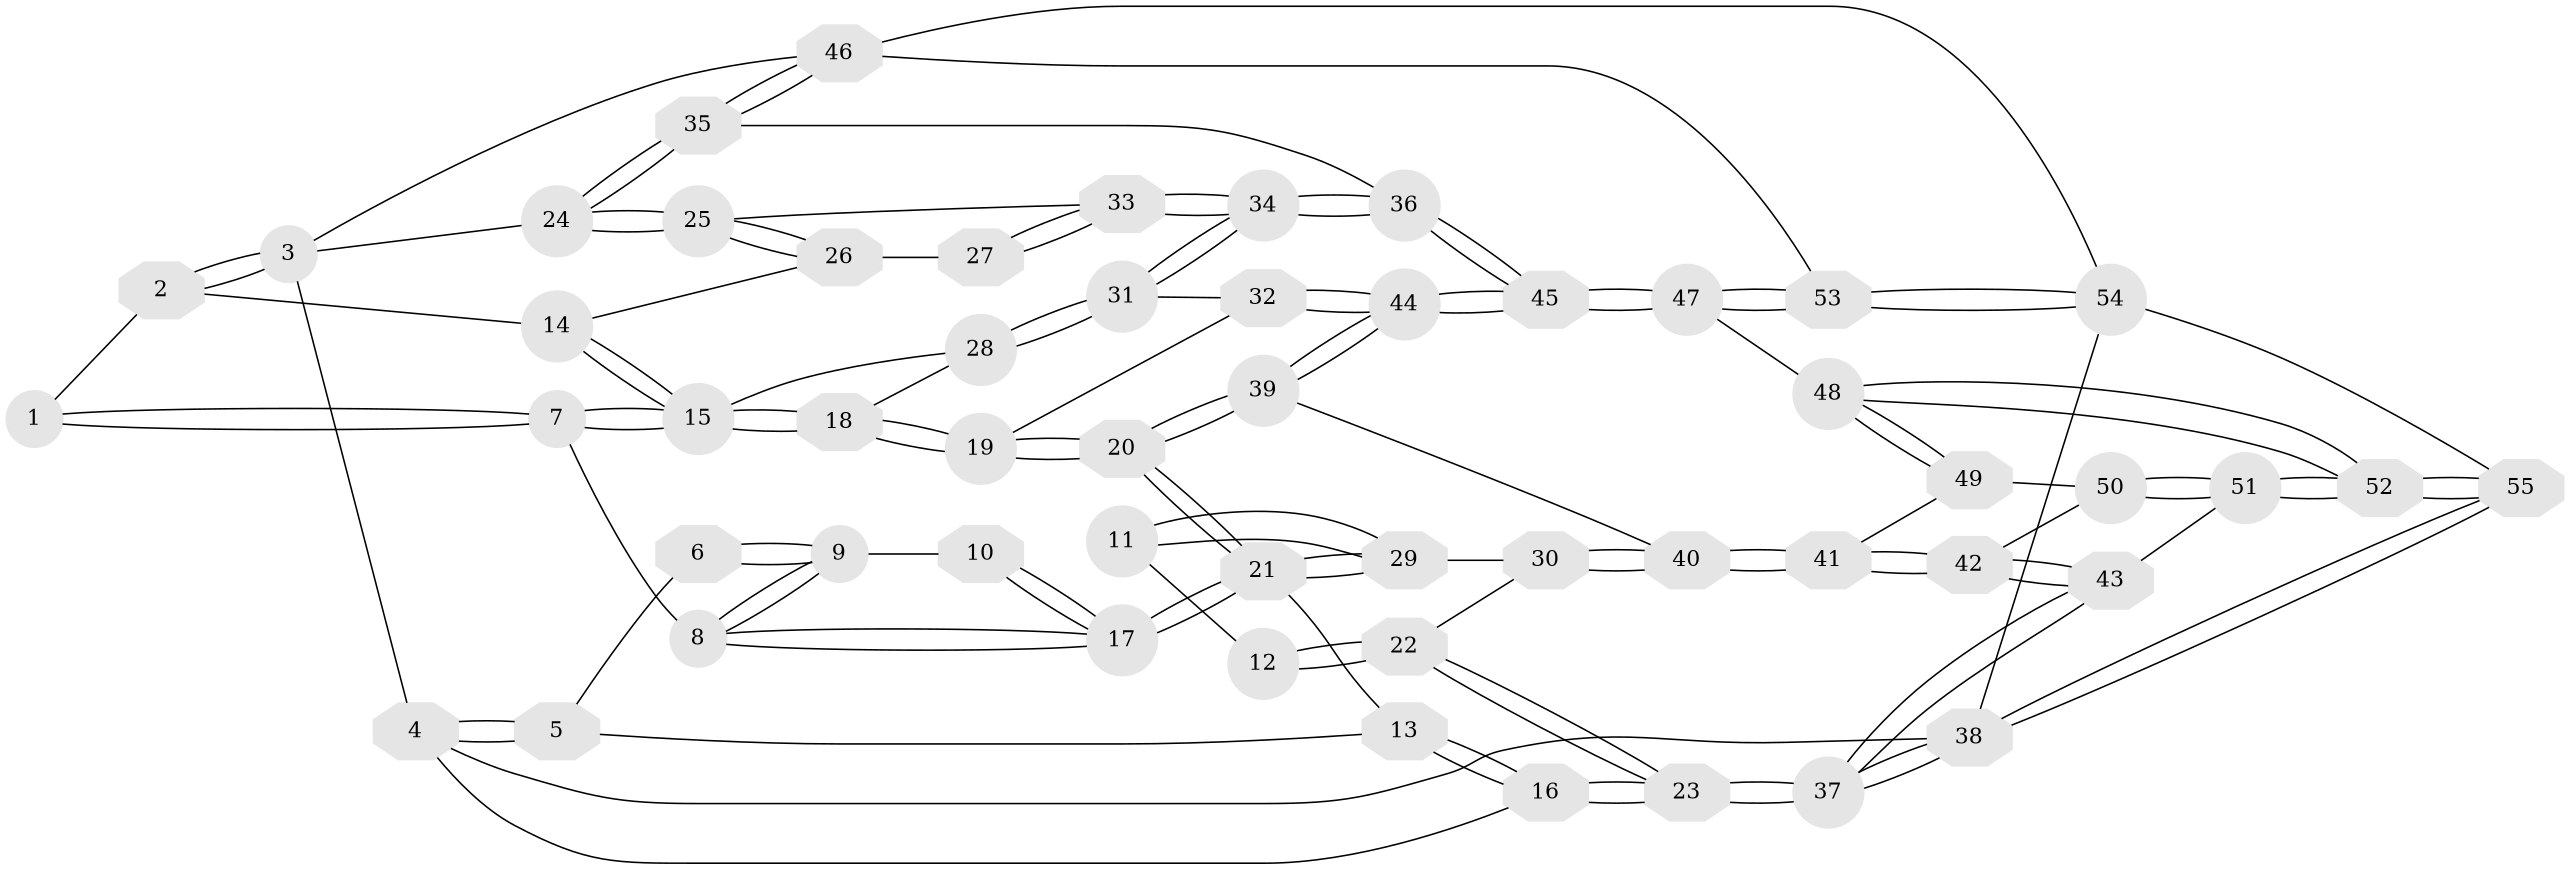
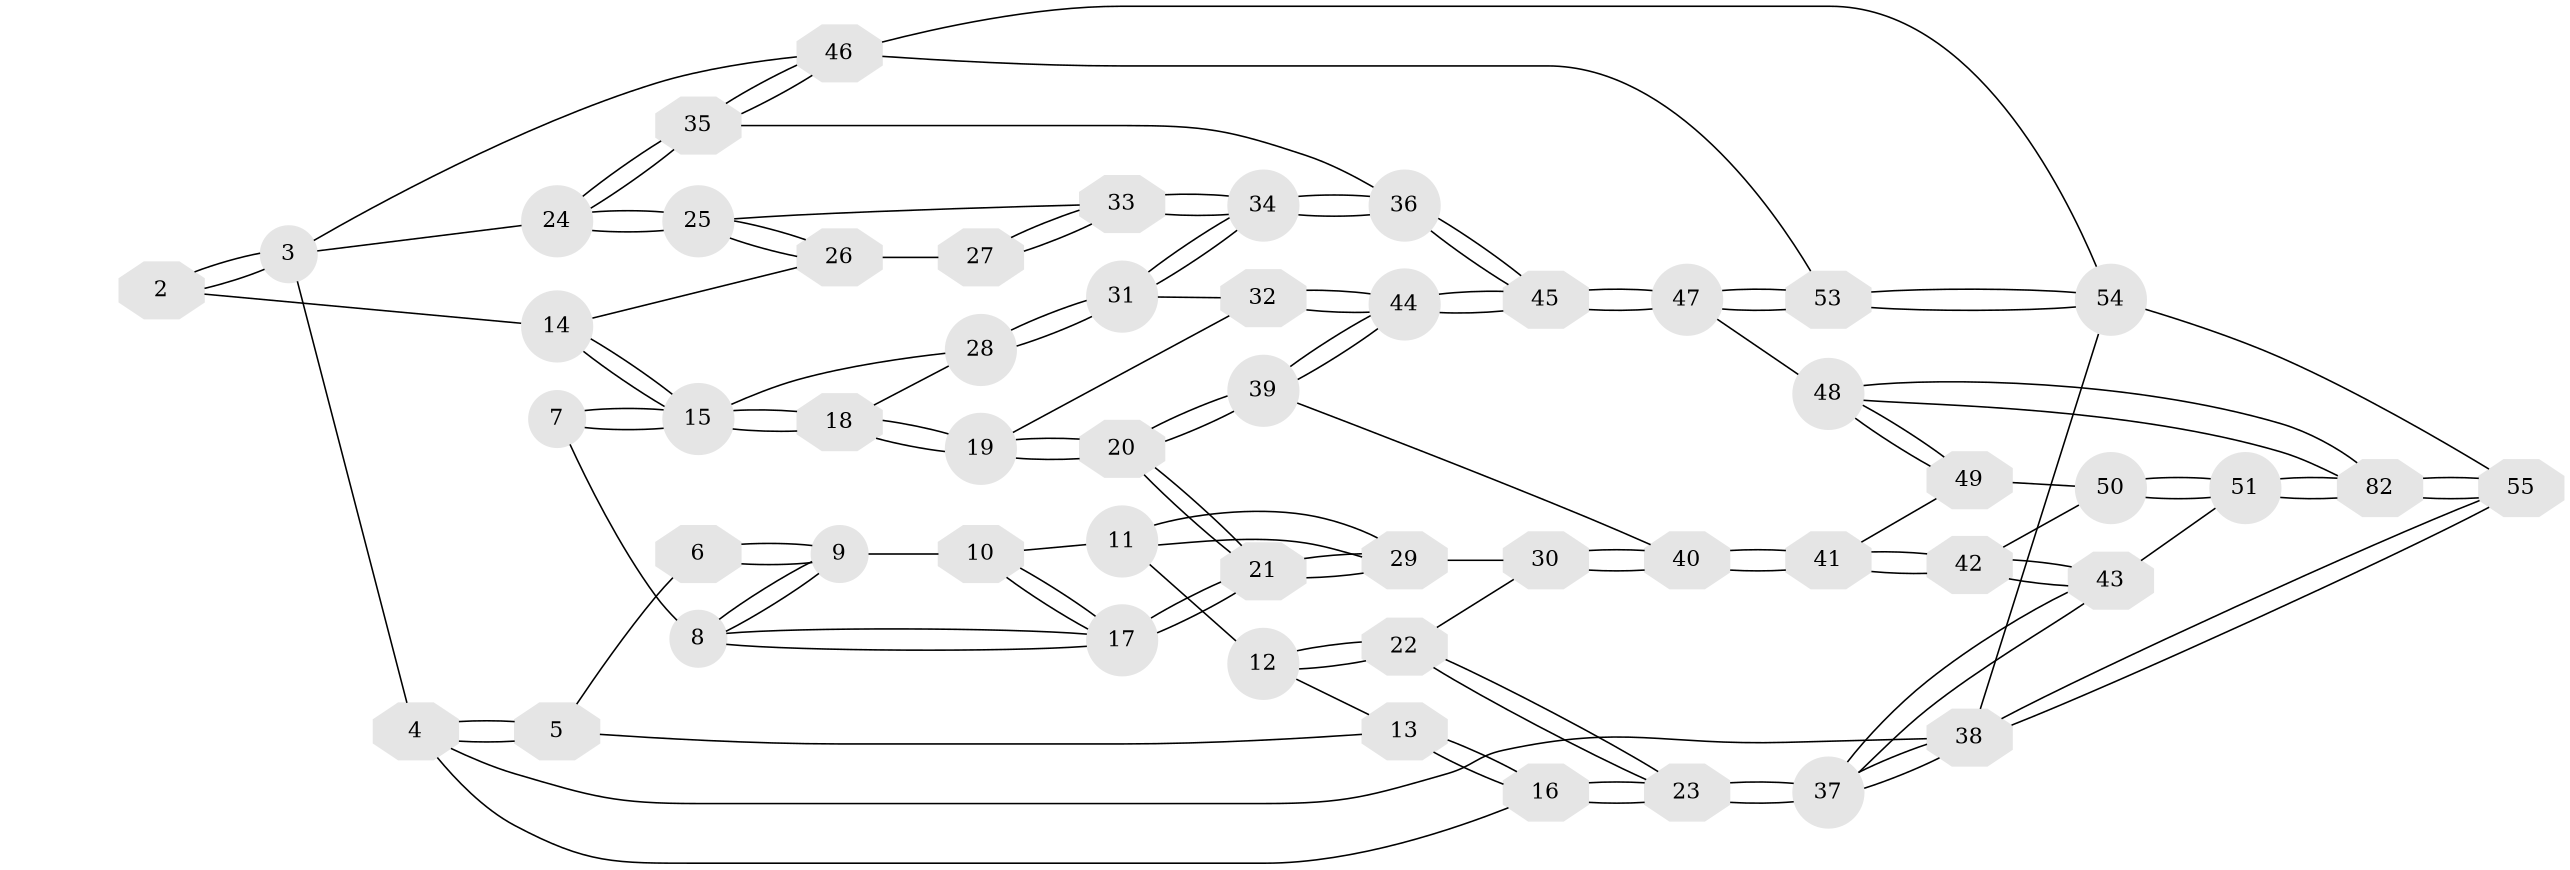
node "1": removed
node "52": label "52" -> "82"
edge "11" -- "10": added
edge "21" -- "13": now "12" -- "13"
